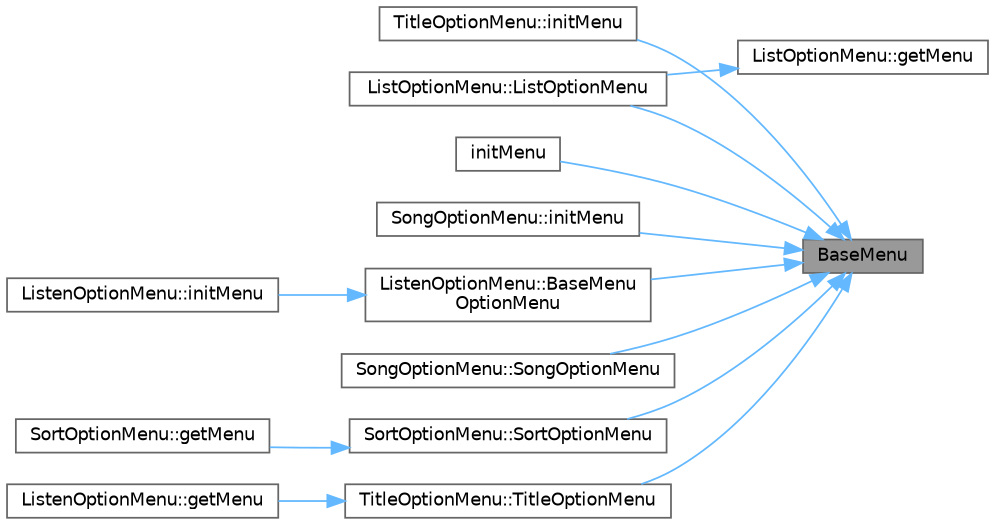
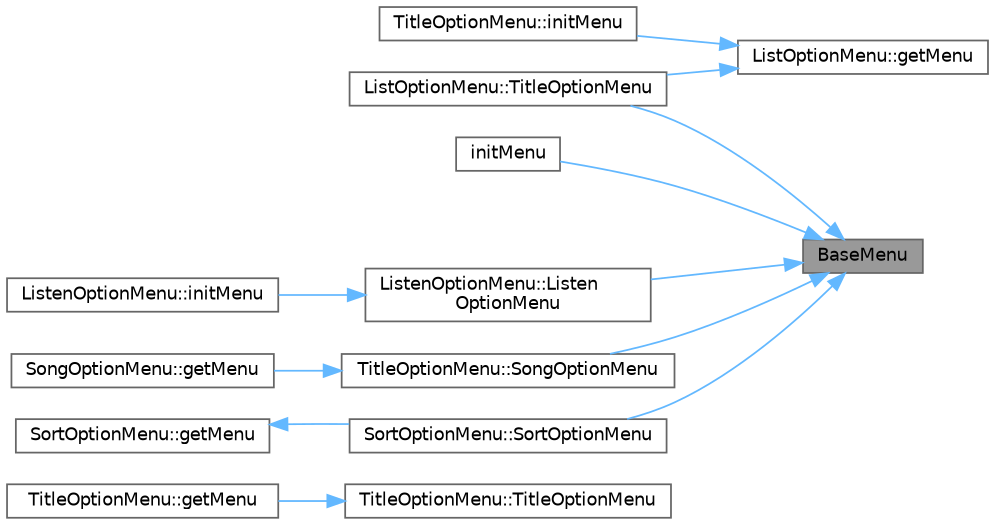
node "ListOptionMenu::ListOptionMenu": label "ListOptionMenu::ListOptionMenu" -> "ListOptionMenu::TitleOptionMenu"
edge "TitleOptionMenu::initMenu" -> "BaseMenu": now "TitleOptionMenu::initMenu" -> "ListOptionMenu::getMenu"
node "SongOptionMenu::initMenu": removed
node "ListenOptionMenu::BaseMenu OptionMenu": label "ListenOptionMenu::BaseMenu OptionMenu" -> "ListenOptionMenu::Listen OptionMenu"
node "SongOptionMenu::getMenu": added
node "SongOptionMenu::SongOptionMenu": label "SongOptionMenu::SongOptionMenu" -> "TitleOptionMenu::SongOptionMenu"
edge "TitleOptionMenu::TitleOptionMenu" -> "BaseMenu": removed
edge "SortOptionMenu::getMenu" -> "SortOptionMenu::SortOptionMenu": reversed
node "ListenOptionMenu::getMenu": label "ListenOptionMenu::getMenu" -> "TitleOptionMenu::getMenu"
